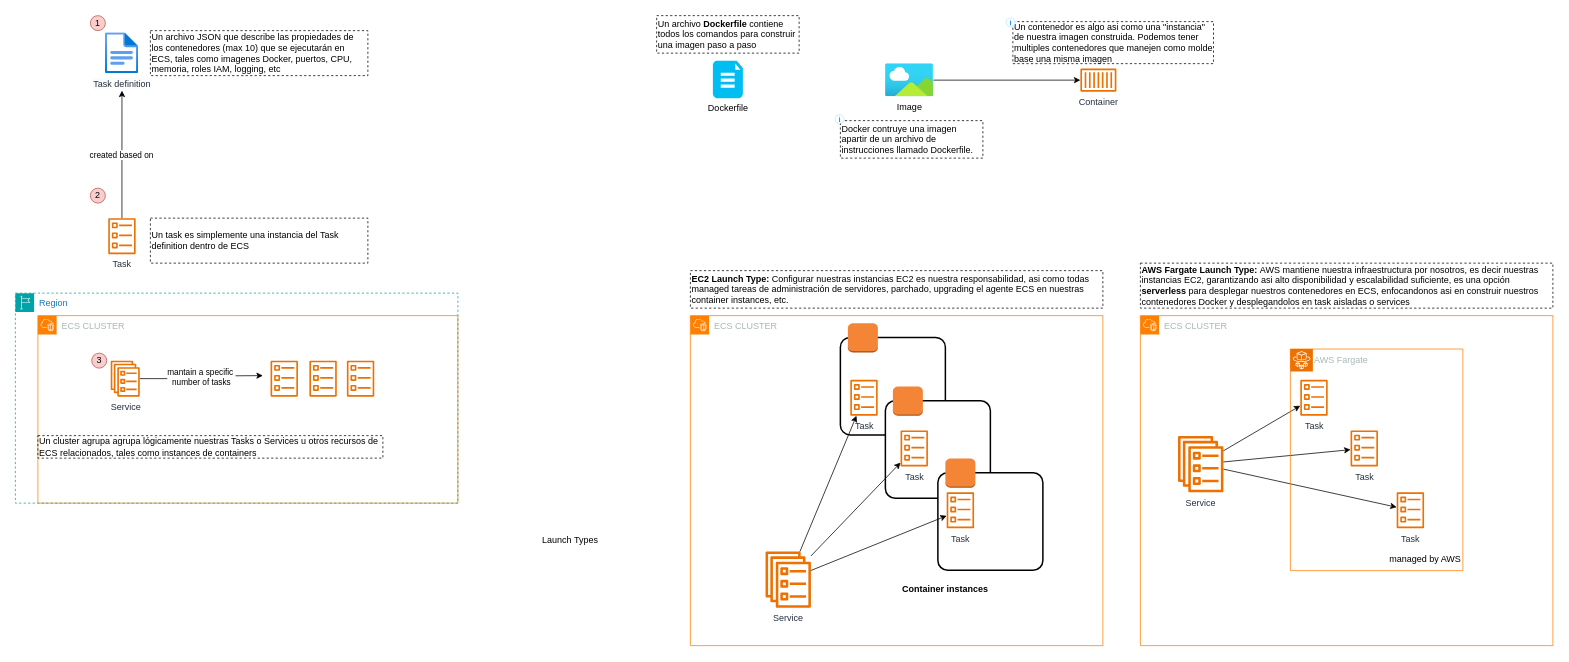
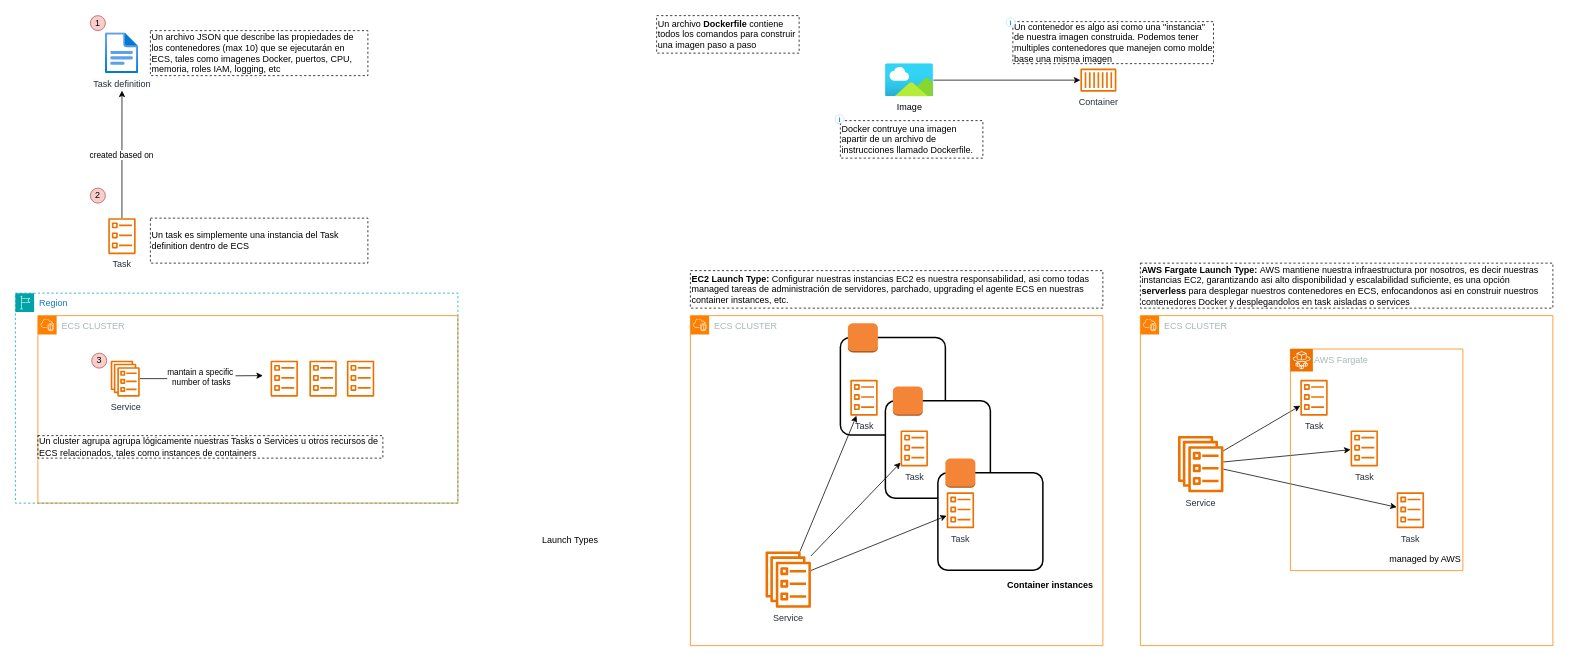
node "Dockerfile": removed
node "Container instances": moved (945, 589) -> (1050, 585)
